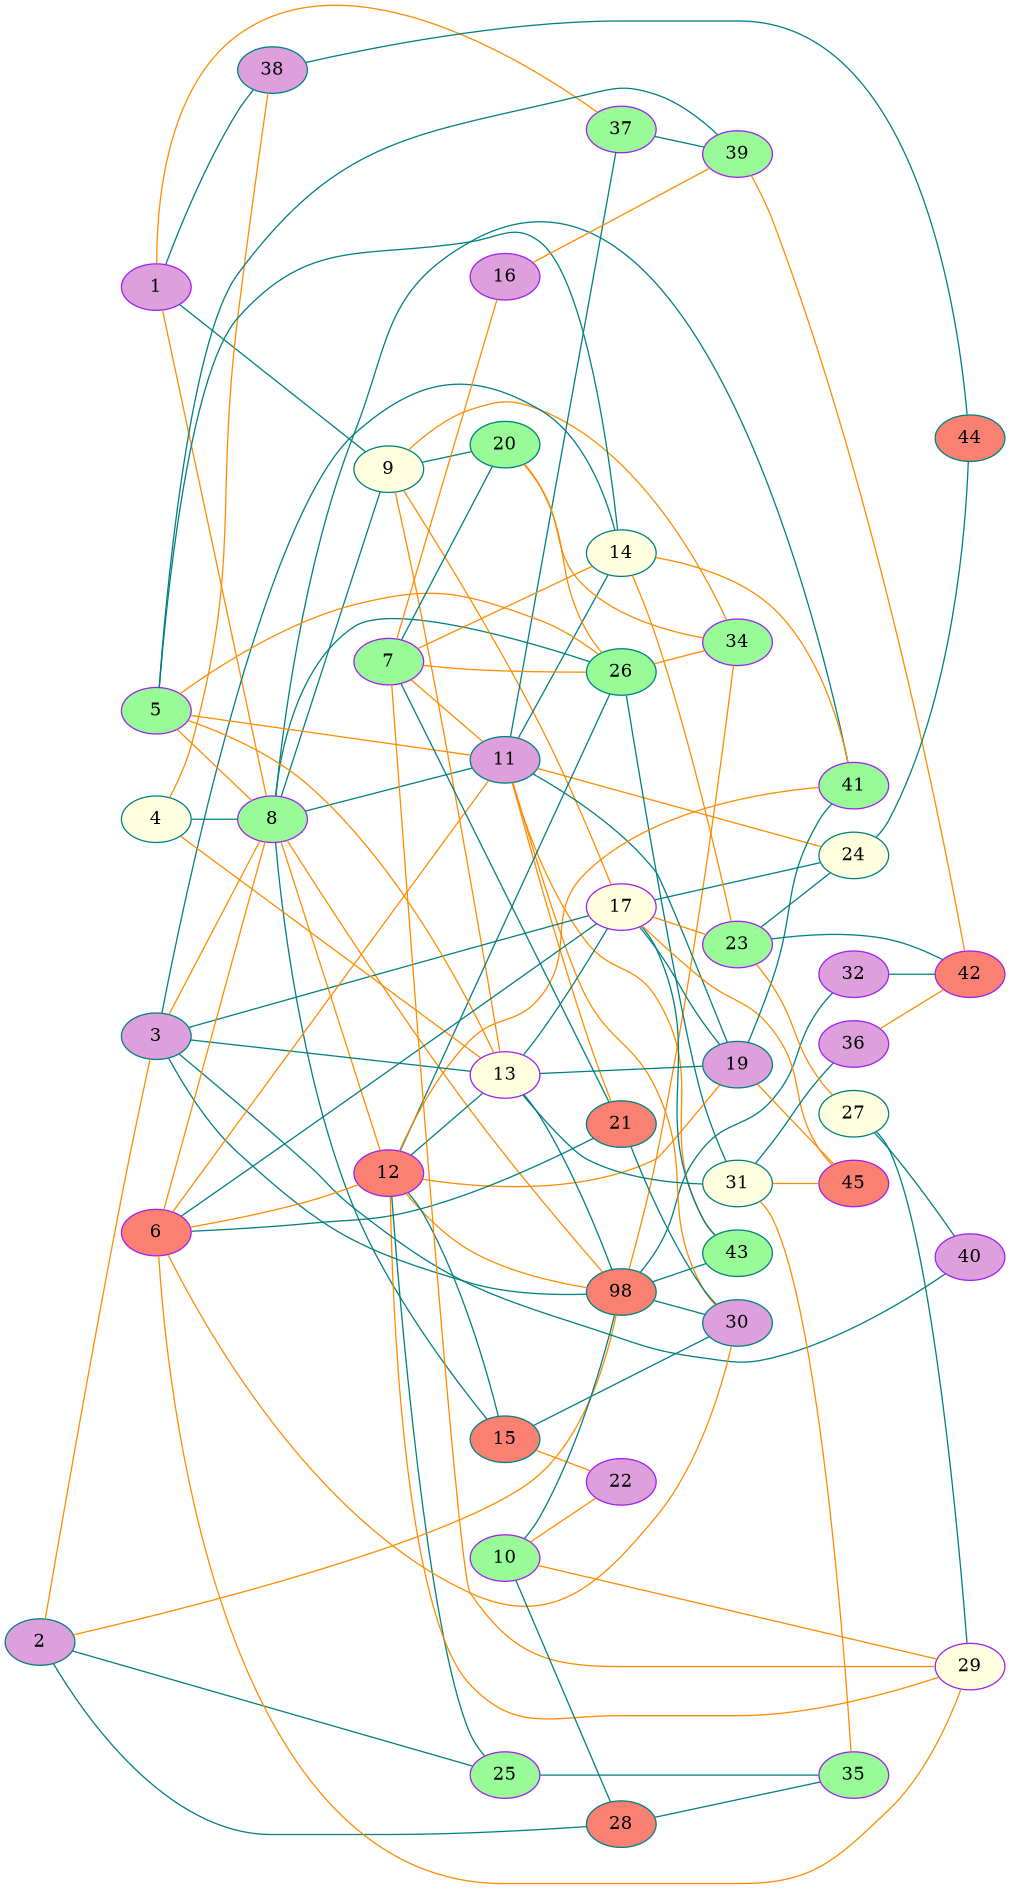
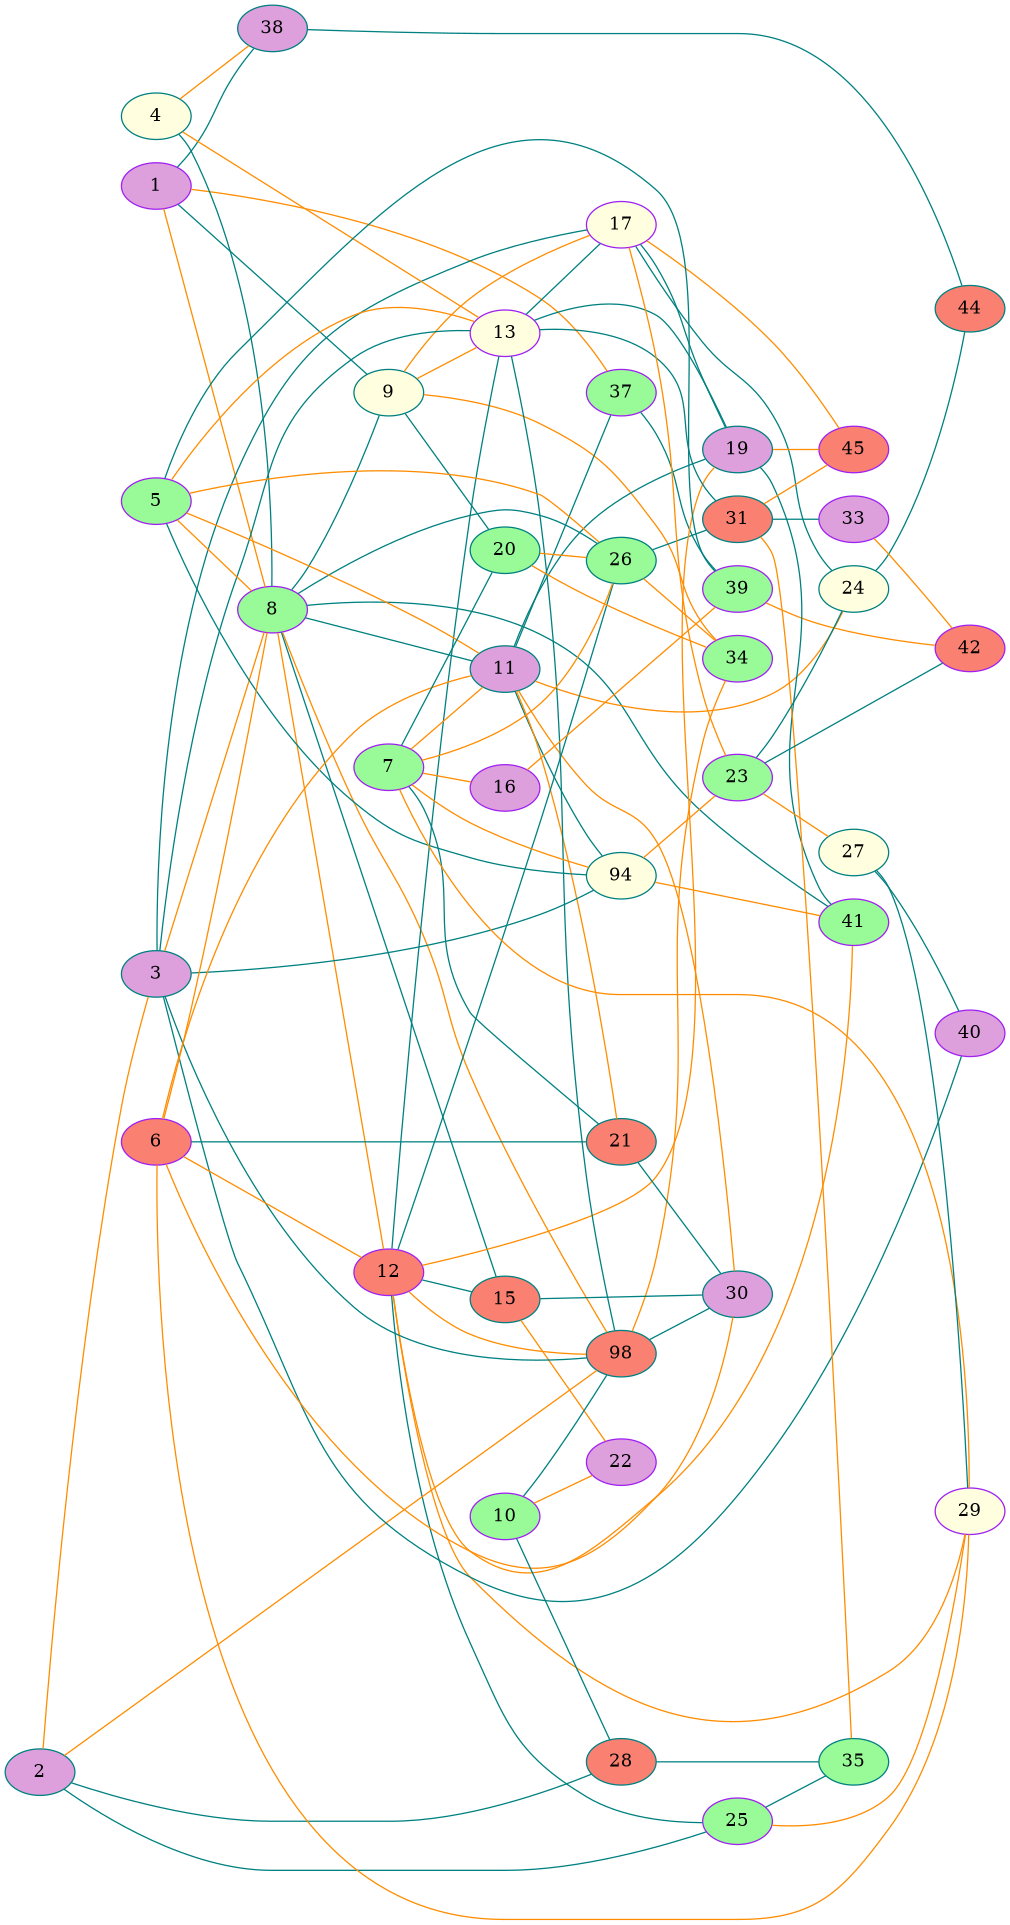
node "14": label "14" -> "94"
node "32": removed
node "36": label "36" -> "33"
edge "17" -- "6": removed
node "31": fillcolor lightyellow -> salmon
node "43": removed
edge "10" -- "29": now "25" -- "29"
node "35": color purple -> teal
